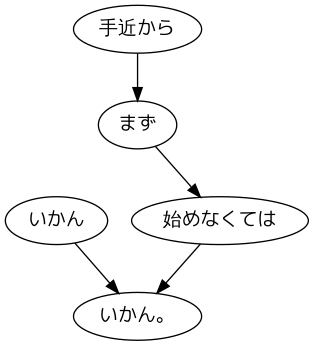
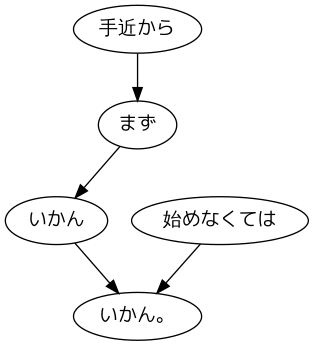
edge "まず" -> "始めなくては": now "まず" -> "いかん"
